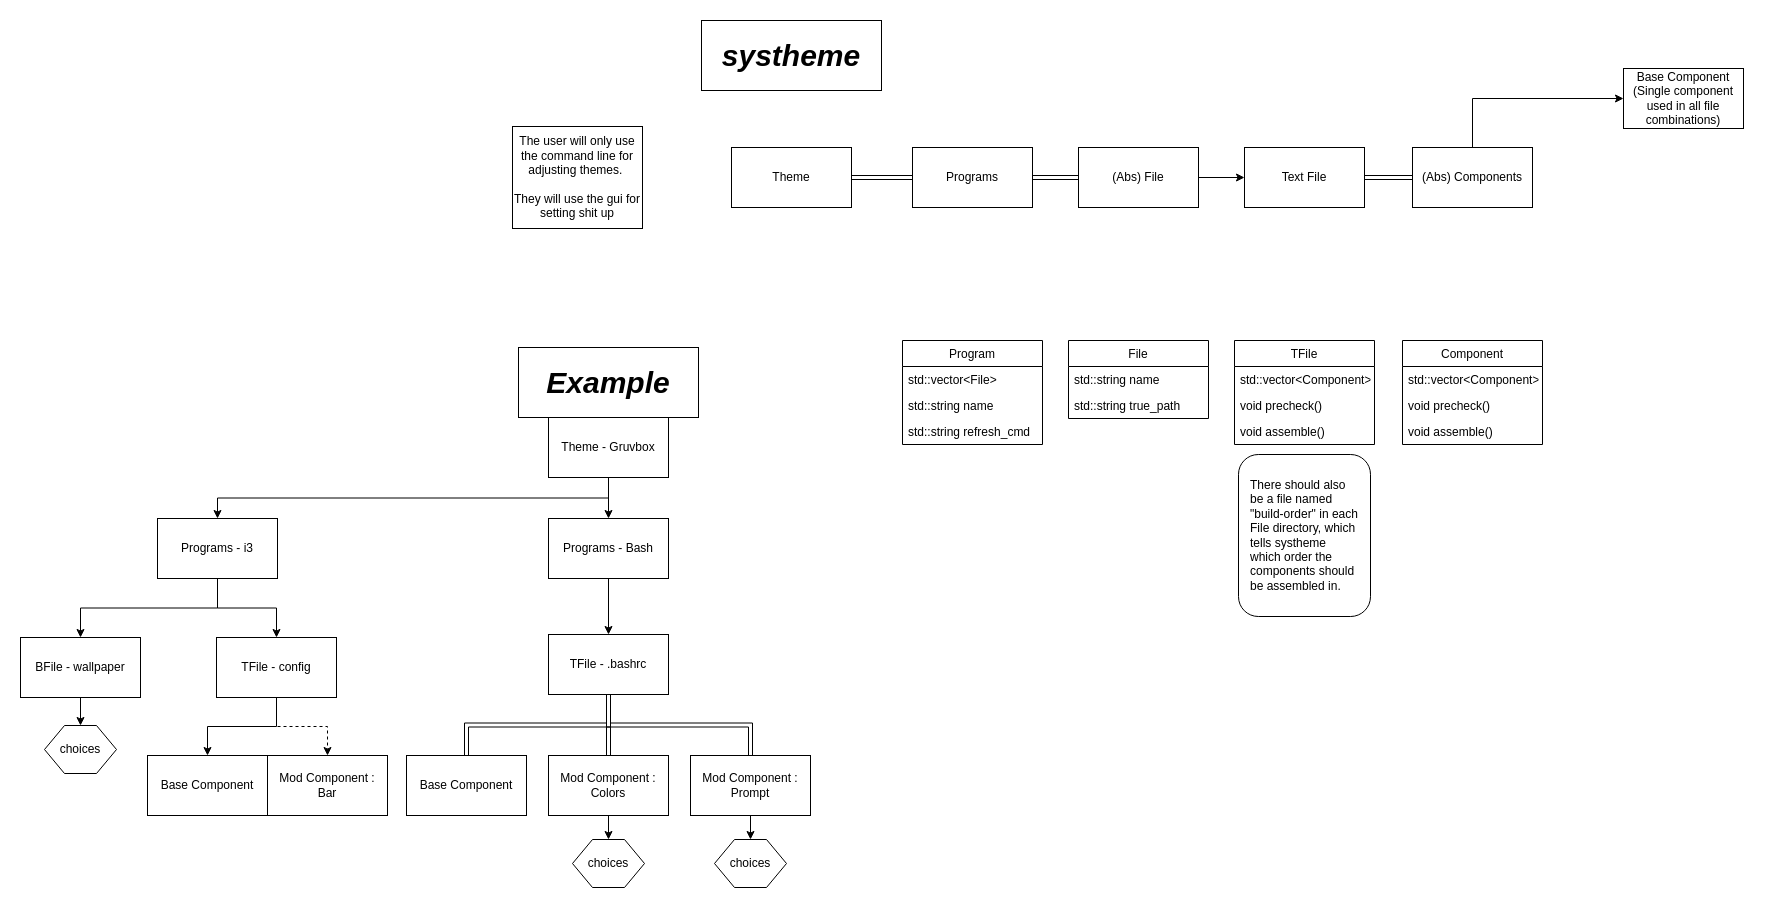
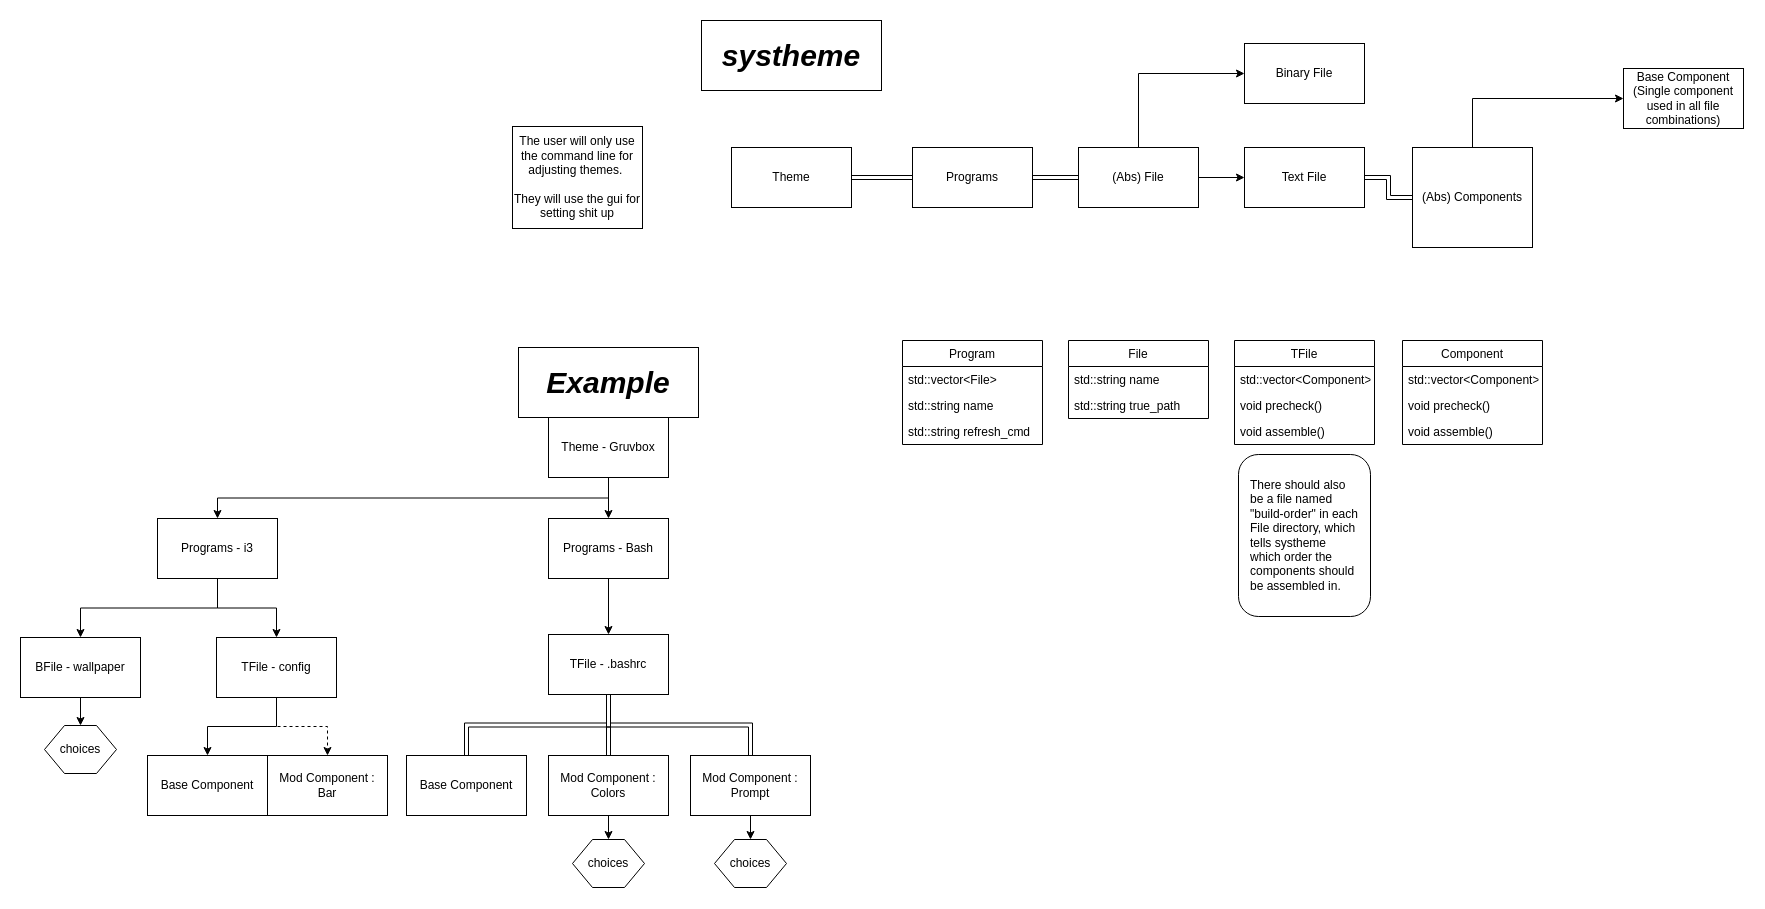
edge "(Abs) File" -> "Binary File": added
node "Binary File": added
node "(Abs) Components": size 120x60 -> 120x100
